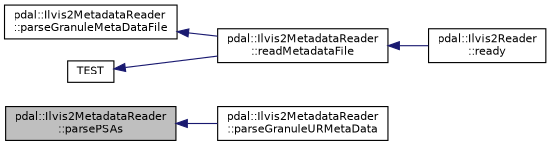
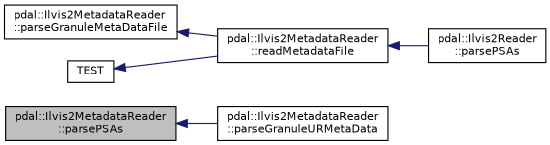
node "pdal::Ilvis2Reader ::ready": label "pdal::Ilvis2Reader ::ready" -> "pdal::Ilvis2Reader ::parsePSAs"
